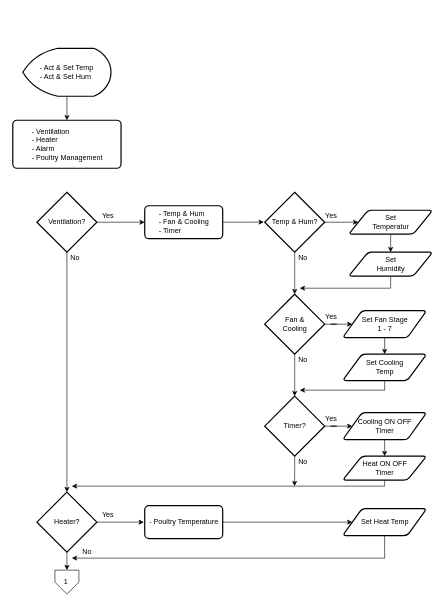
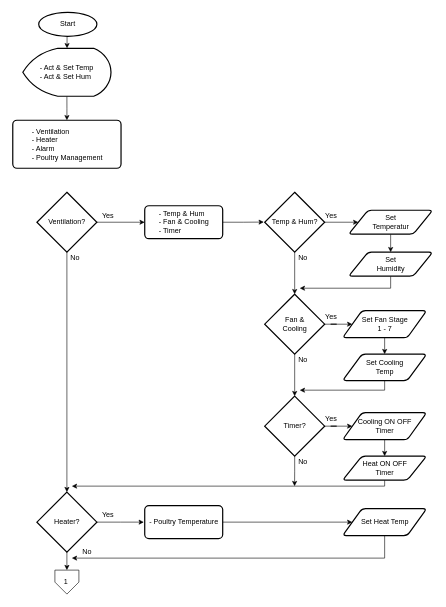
node "Start": added
edge "Start" -> "- Act & Set Temp - Act & Set Hum": added
